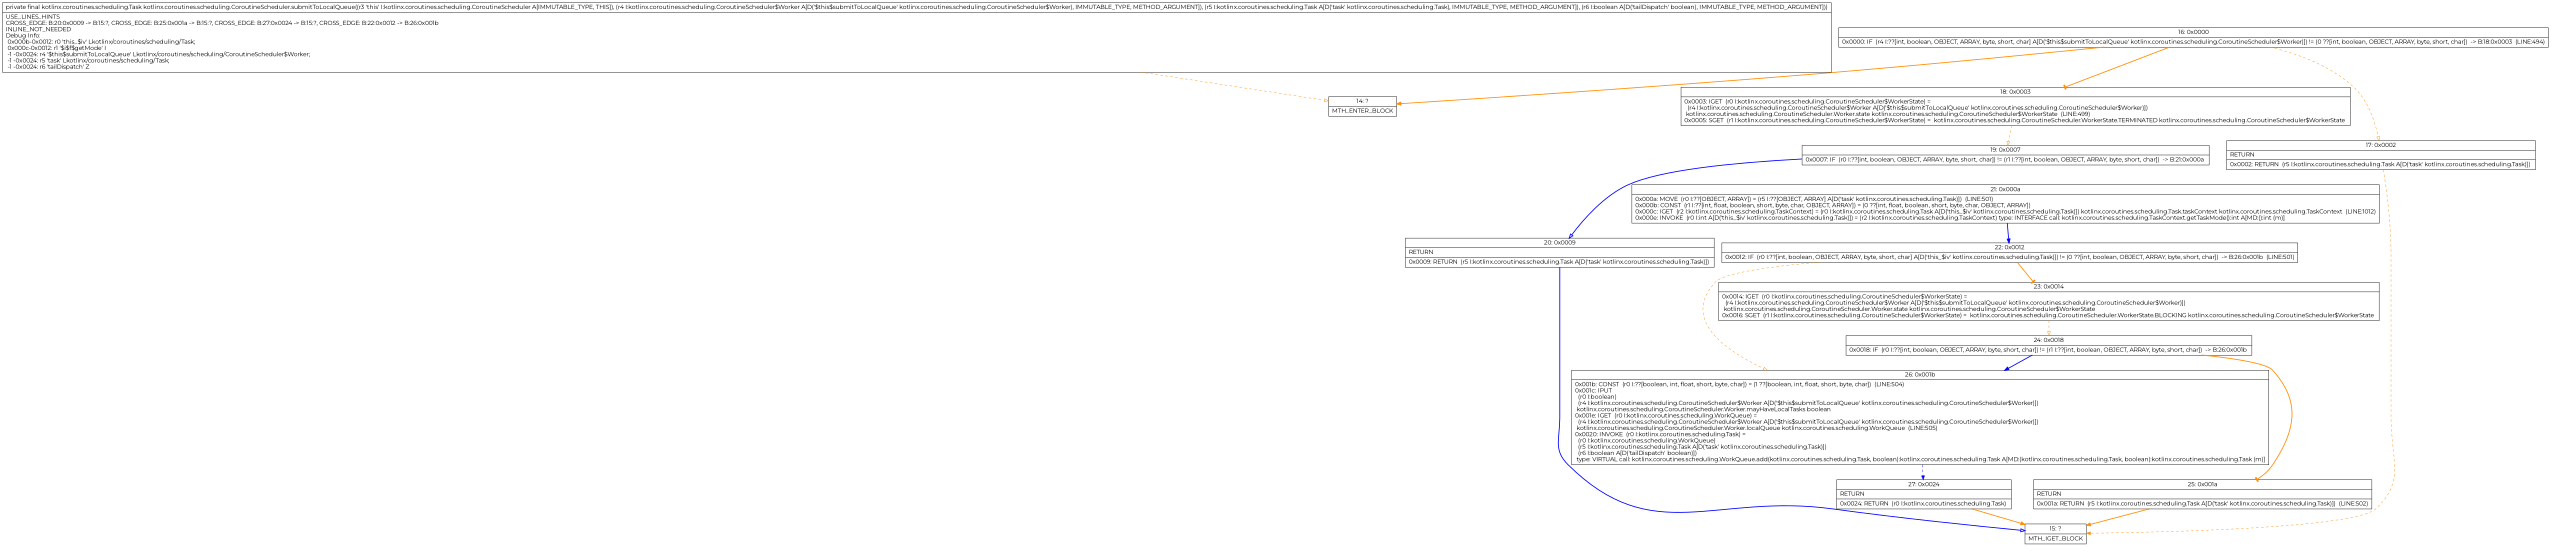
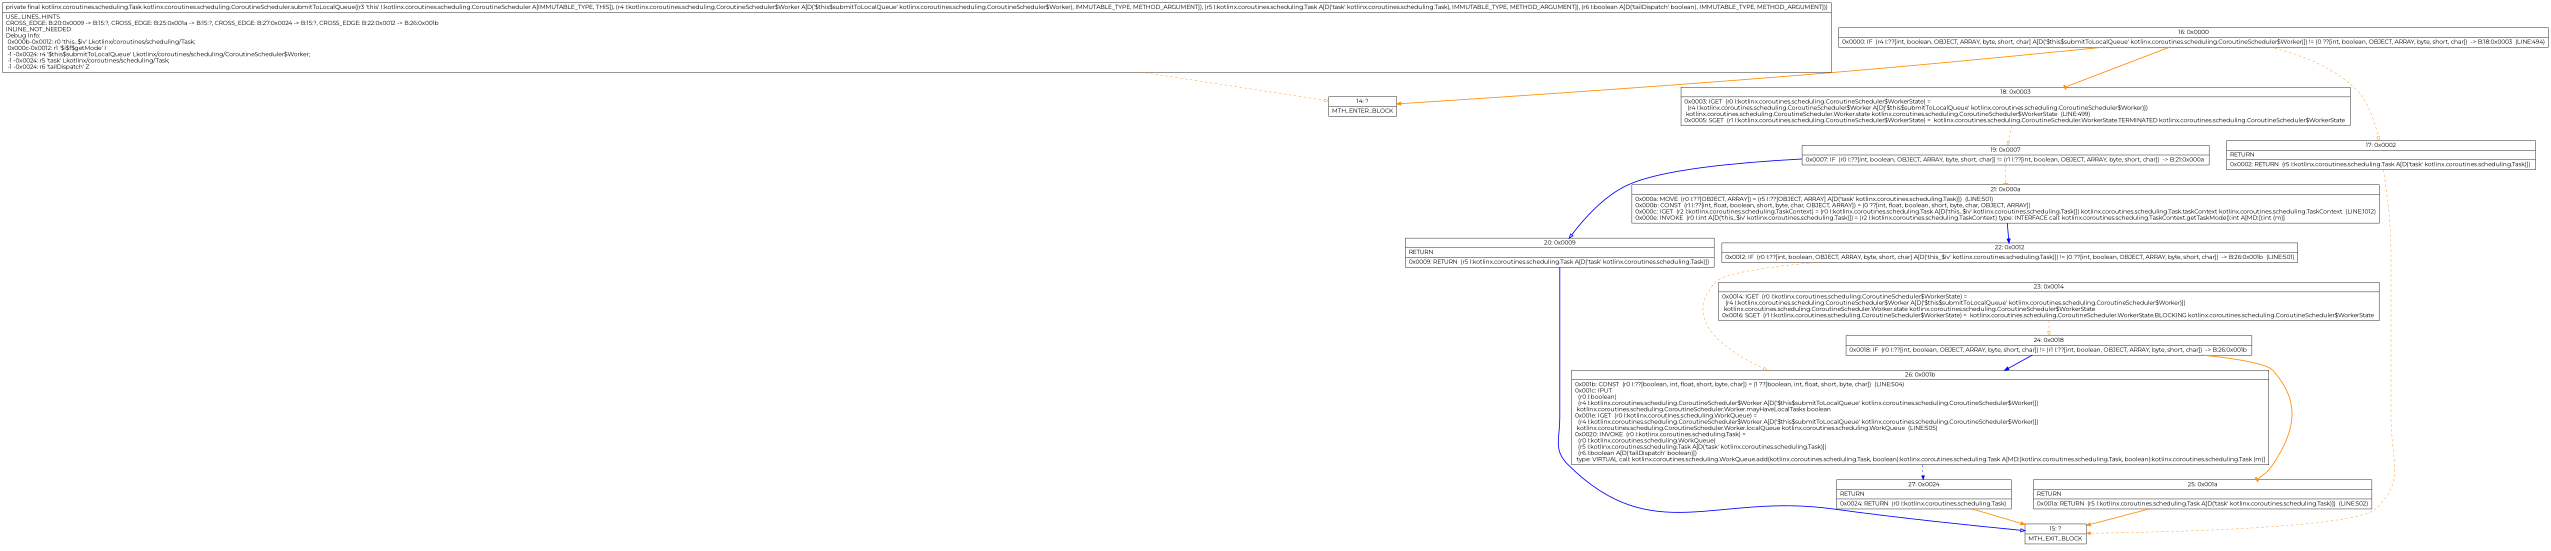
edge "19: 0x0007" -> "21: 0x000a": added
edge "22: 0x0012" -> "23: 0x0014": removed
node "15: ?": text "MTH_IGET_BLOCK" -> "MTH_EXIT_BLOCK"
